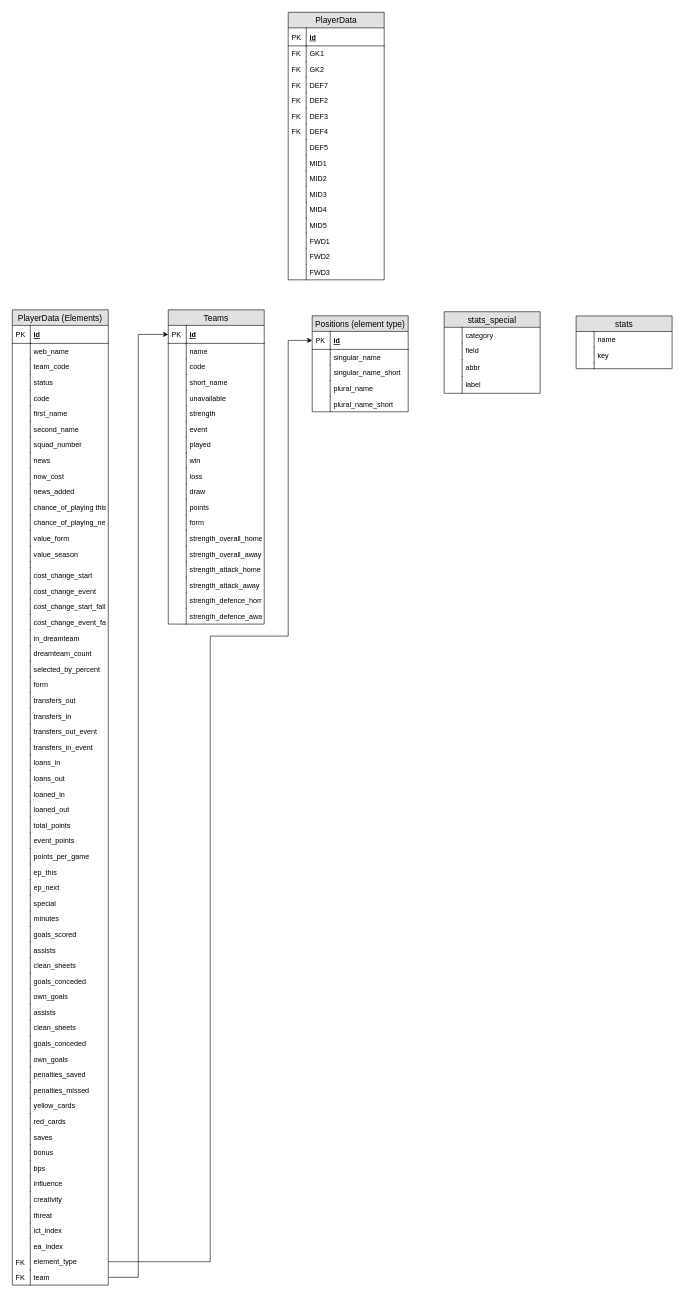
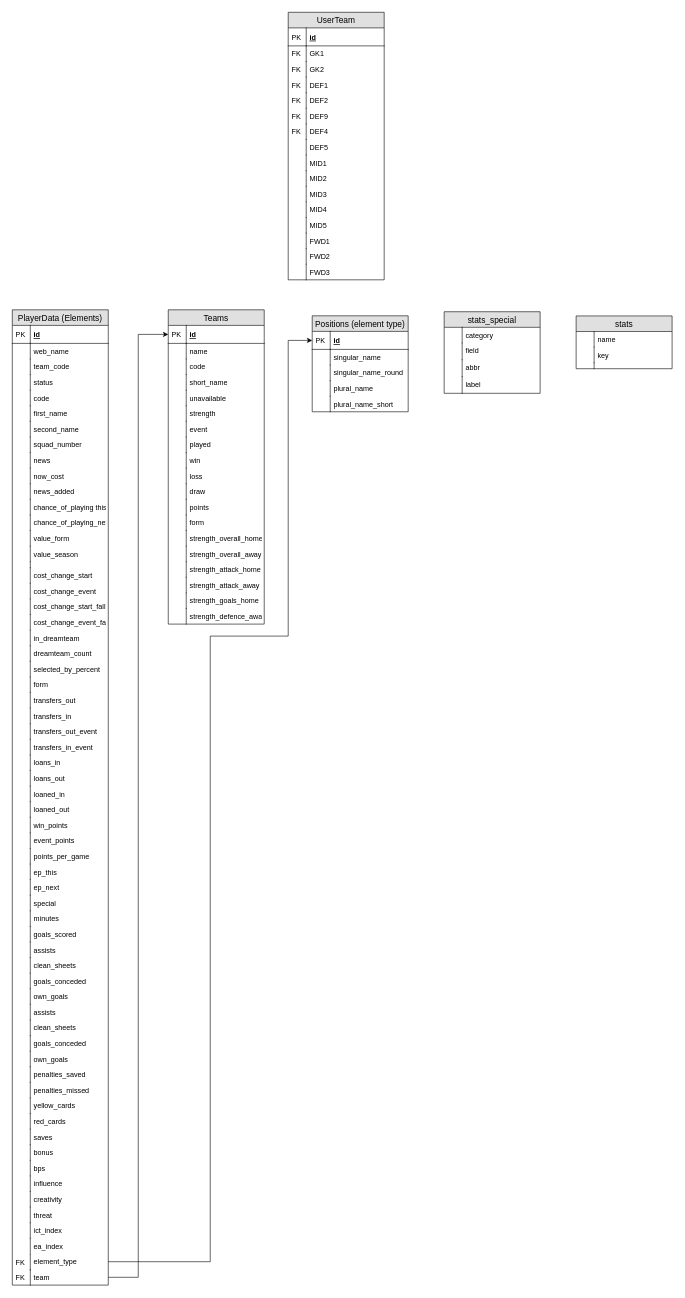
node "PlayerData": label "PlayerData" -> "UserTeam"
node "DEF7": label "DEF7" -> "DEF1"
node "DEF3": label "DEF3" -> "DEF9"
node "singular_name_short": label "singular_name_short" -> "singular_name_round"
node "strength_defence_home": label "strength_defence_home" -> "strength_goals_home"
node "total_points": label "total_points" -> "win_points"
